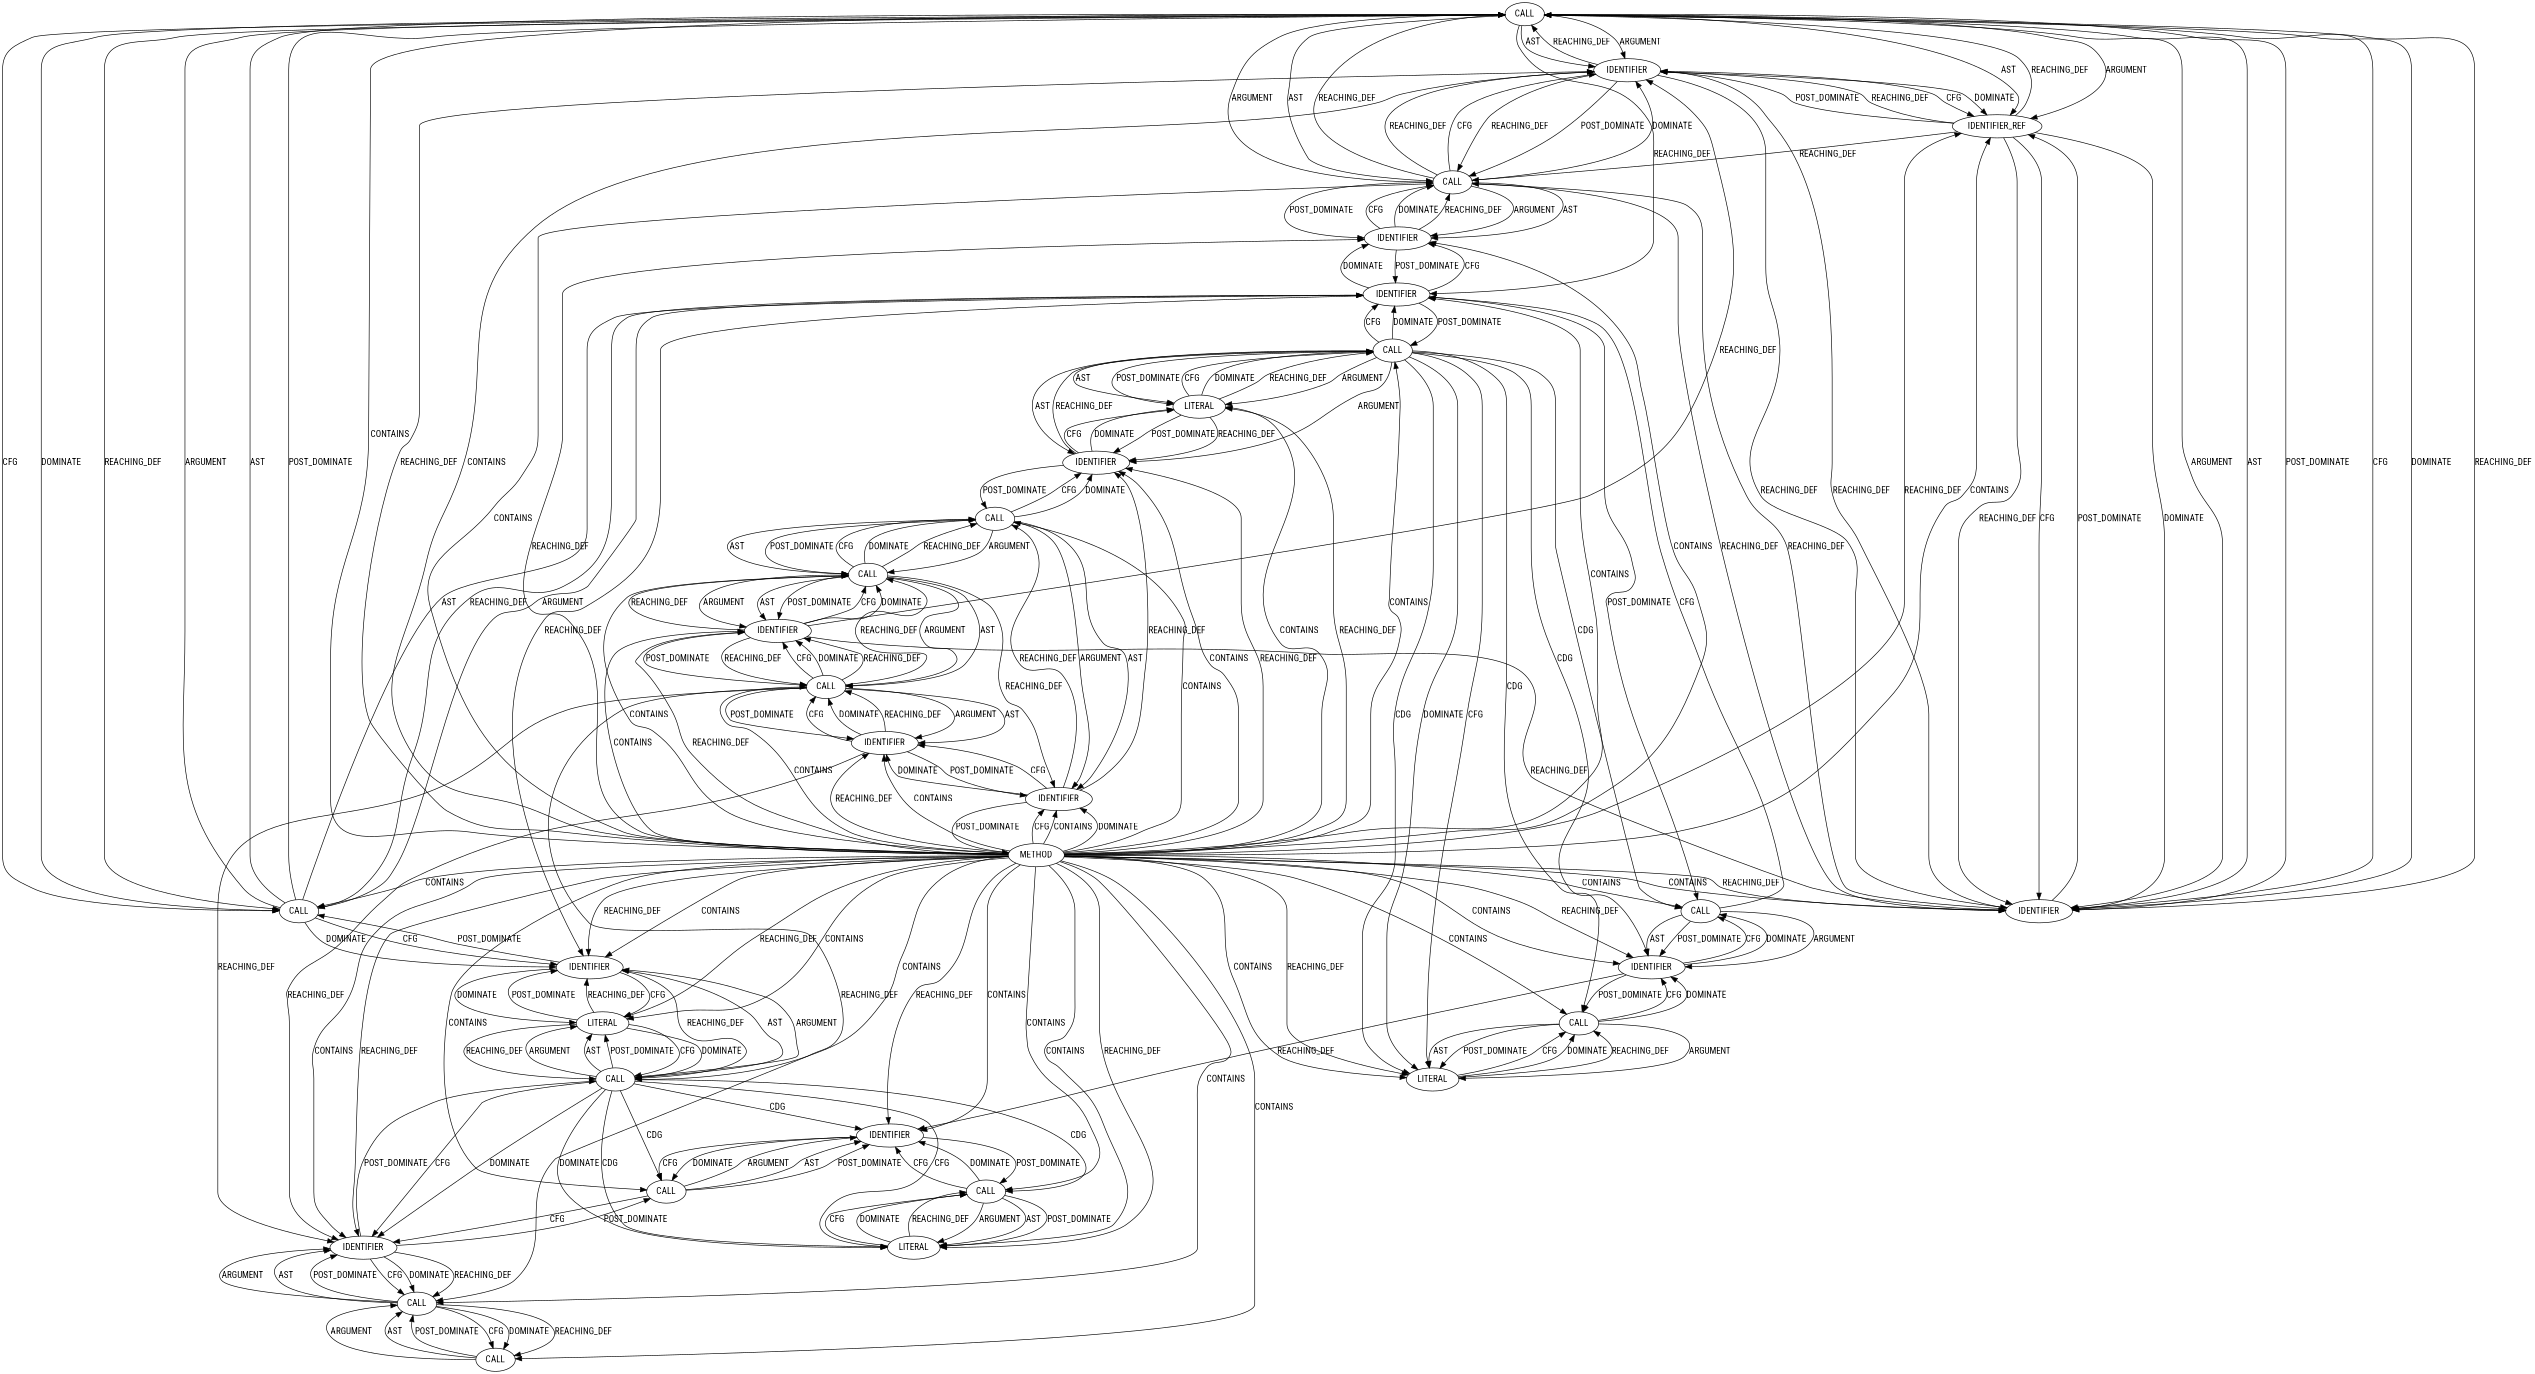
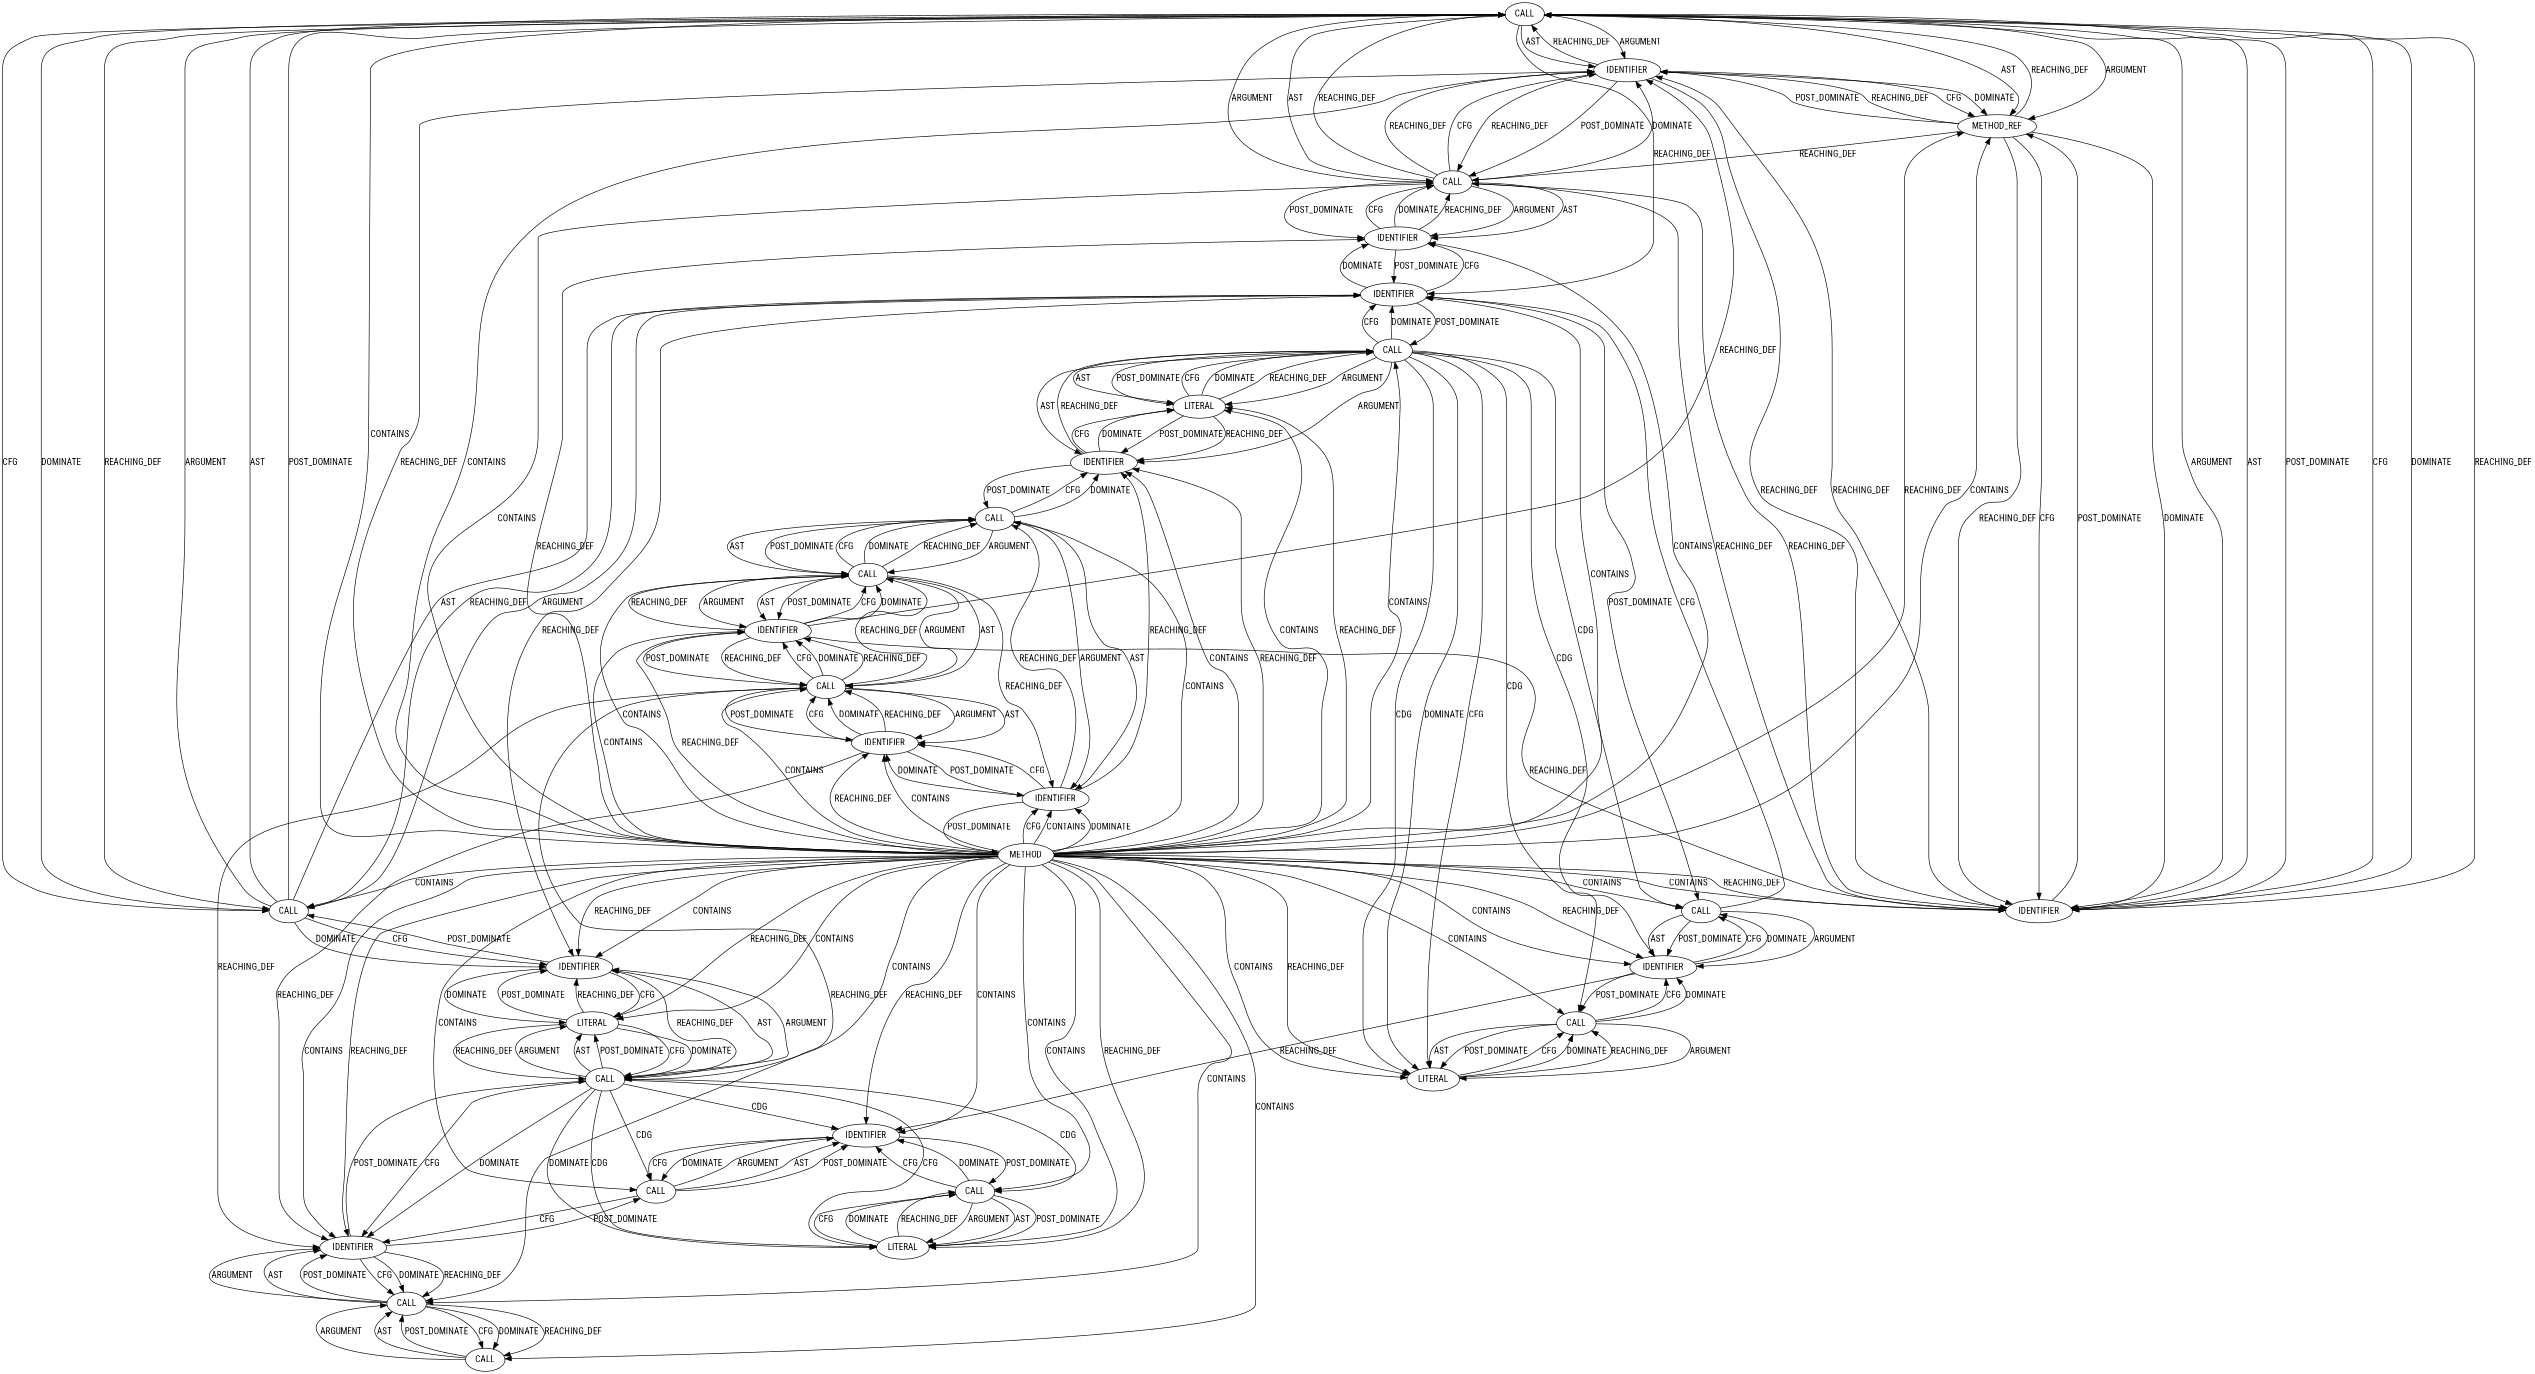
node "IDENTIFIER_REF": label "IDENTIFIER_REF" -> "METHOD_REF"
